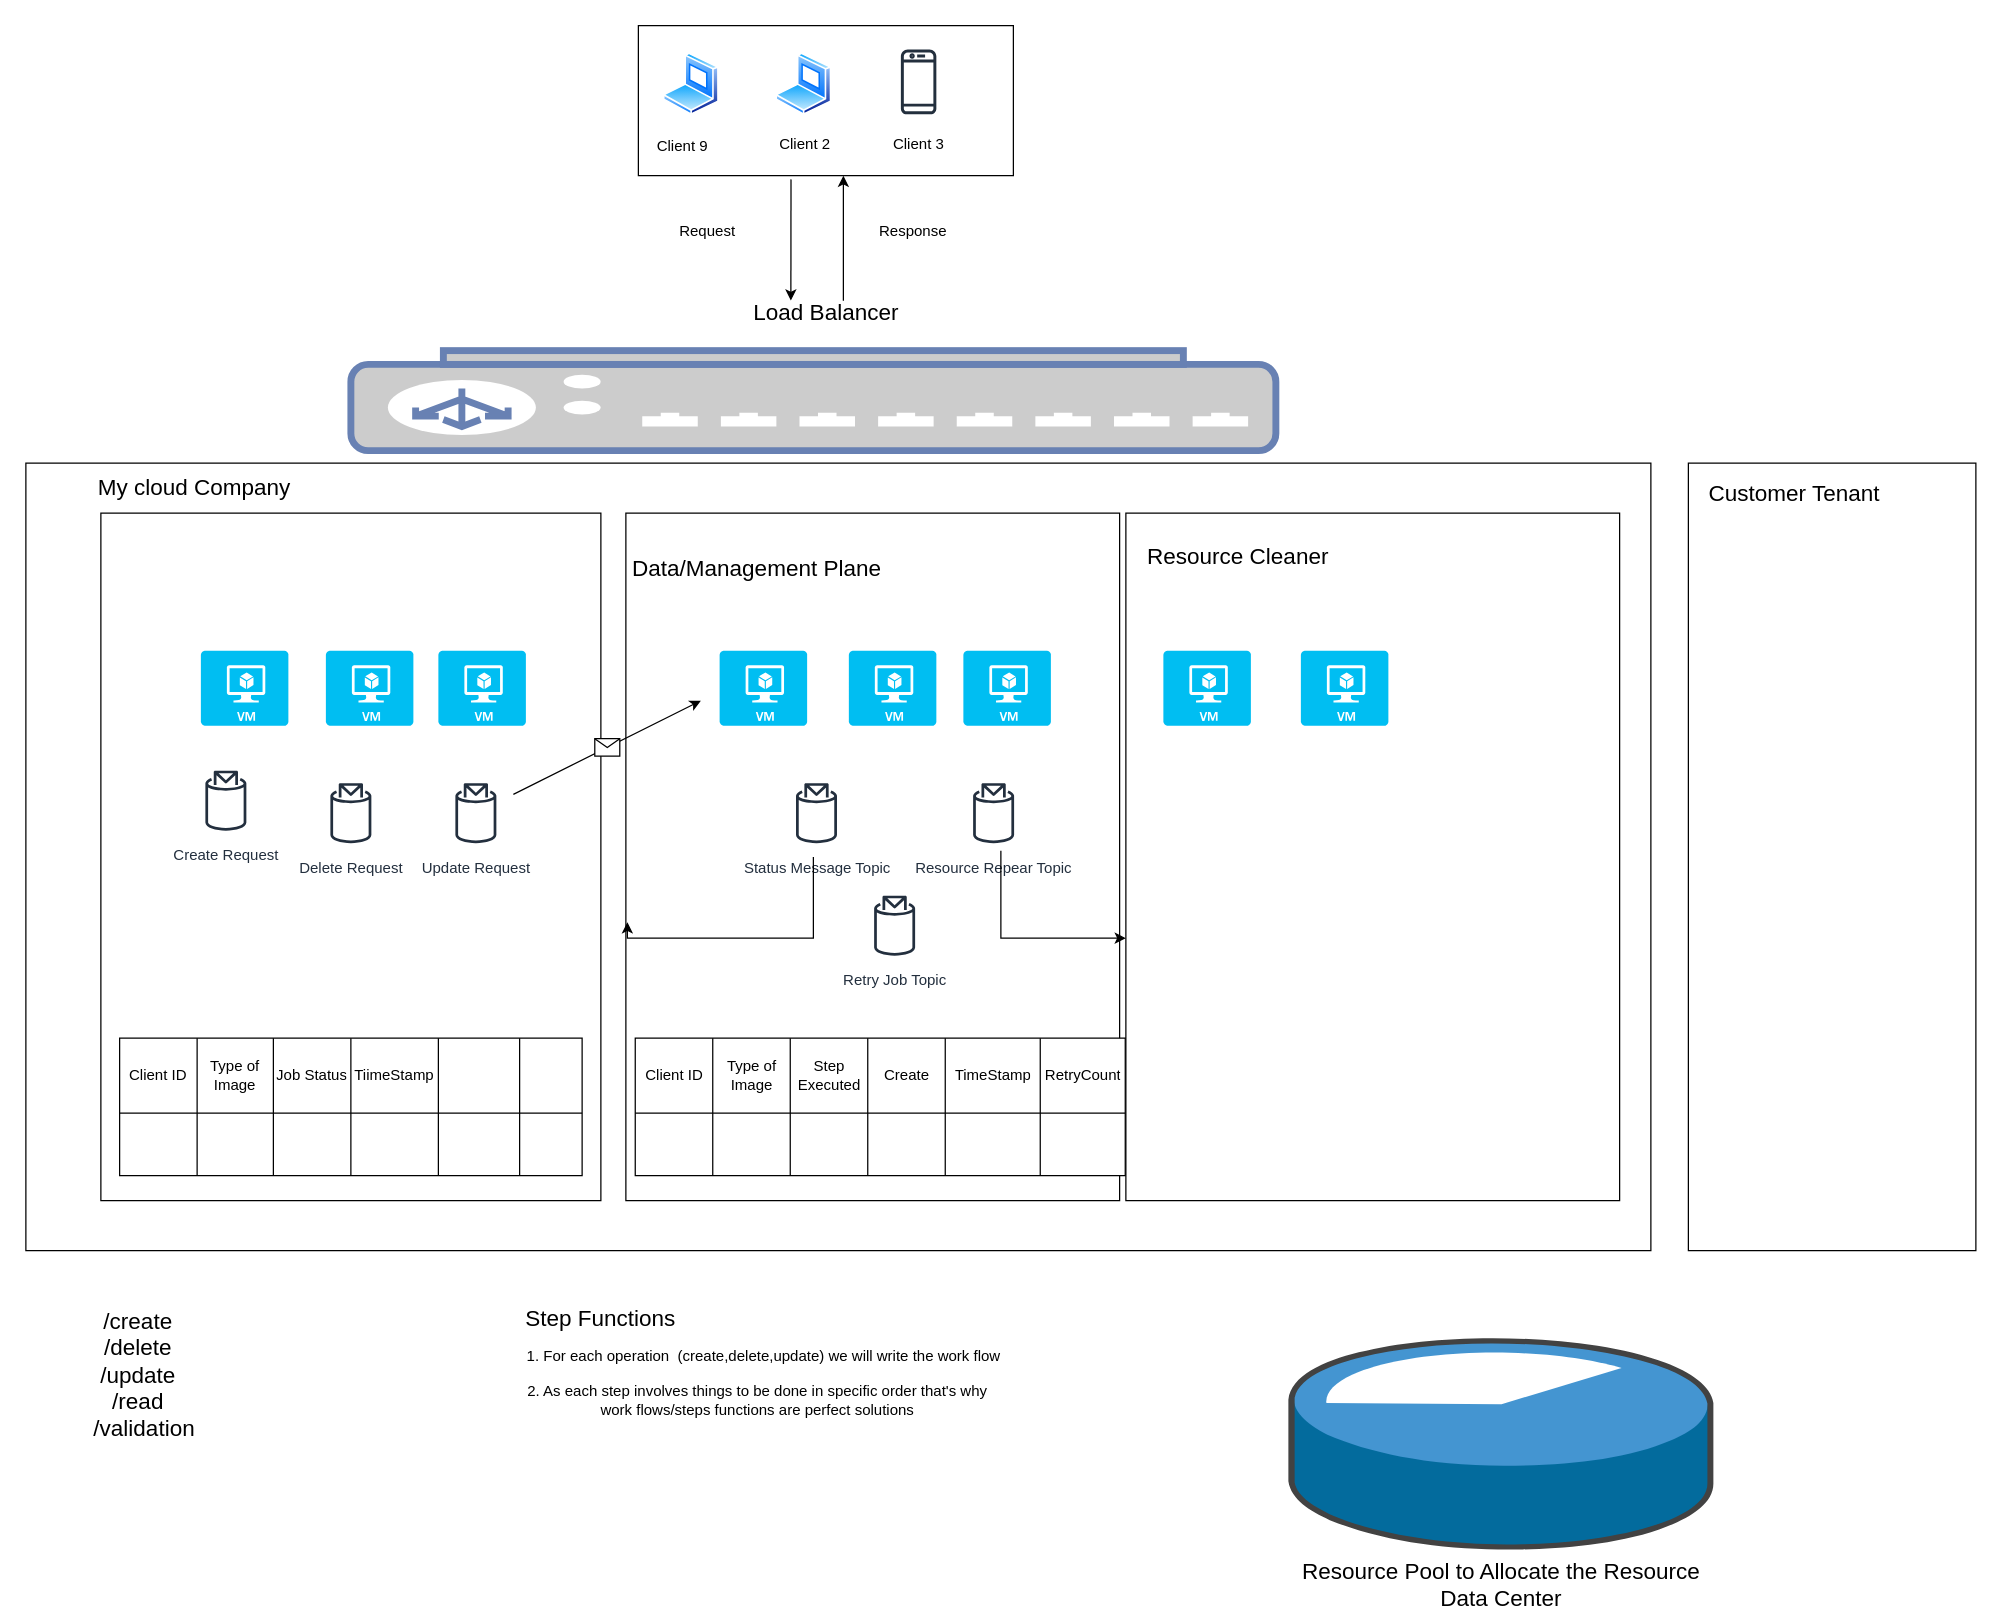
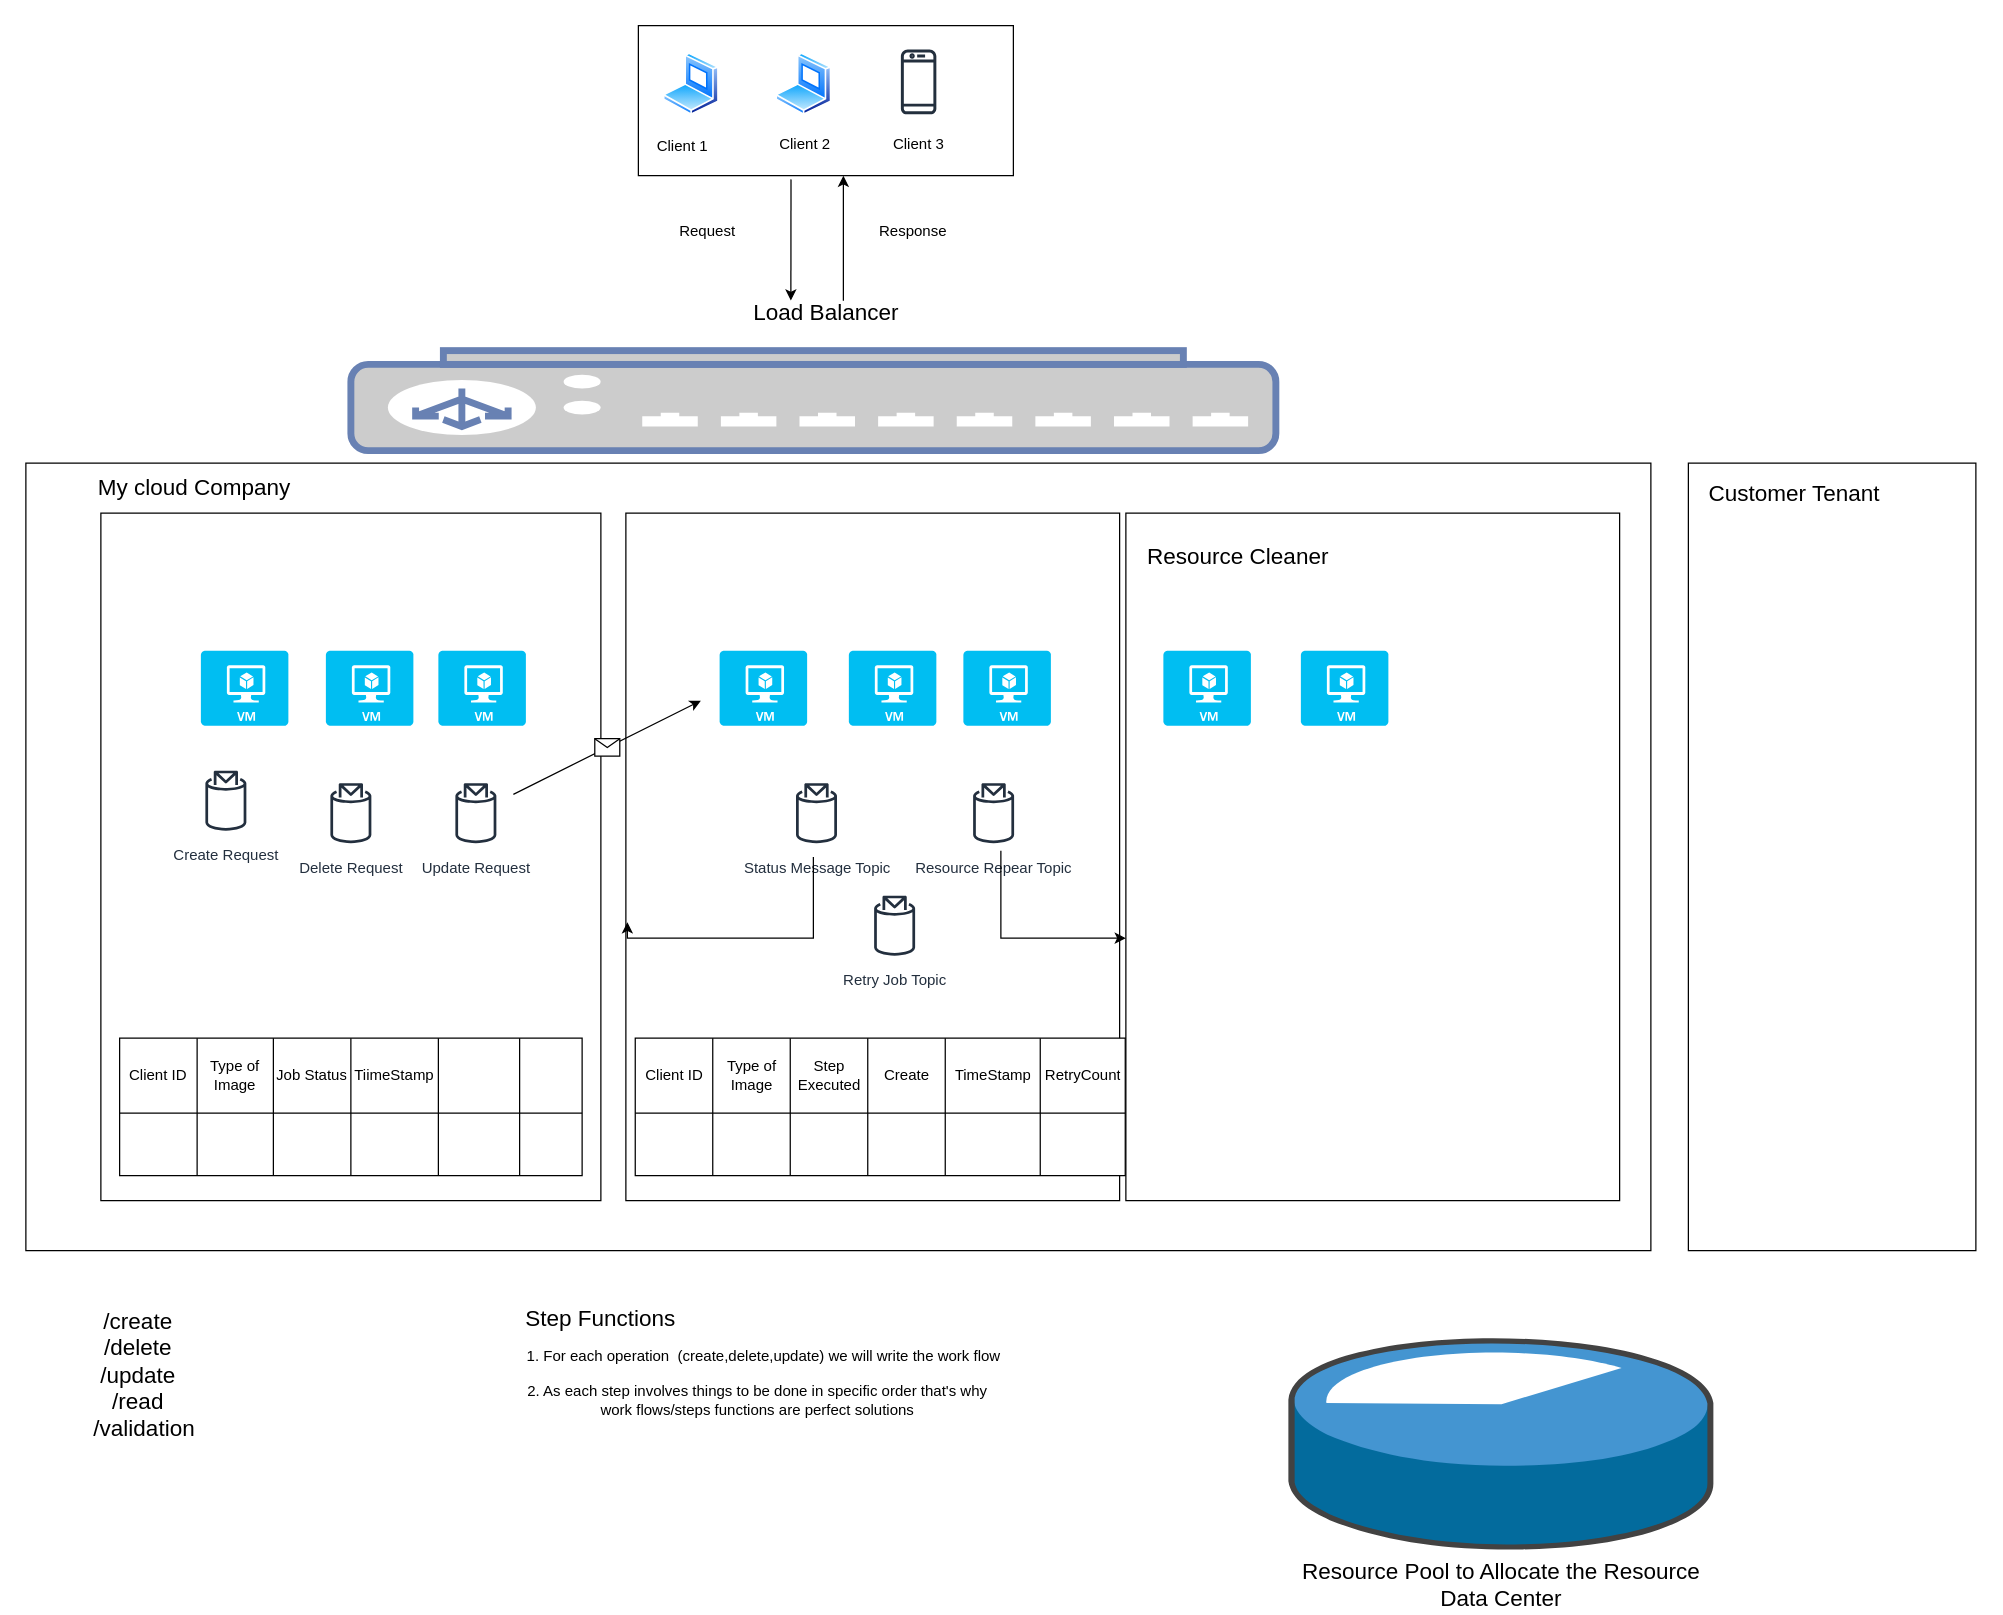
node "Client 9": label "Client 9" -> "Client 1"
node "Data/Management Plane": removed
